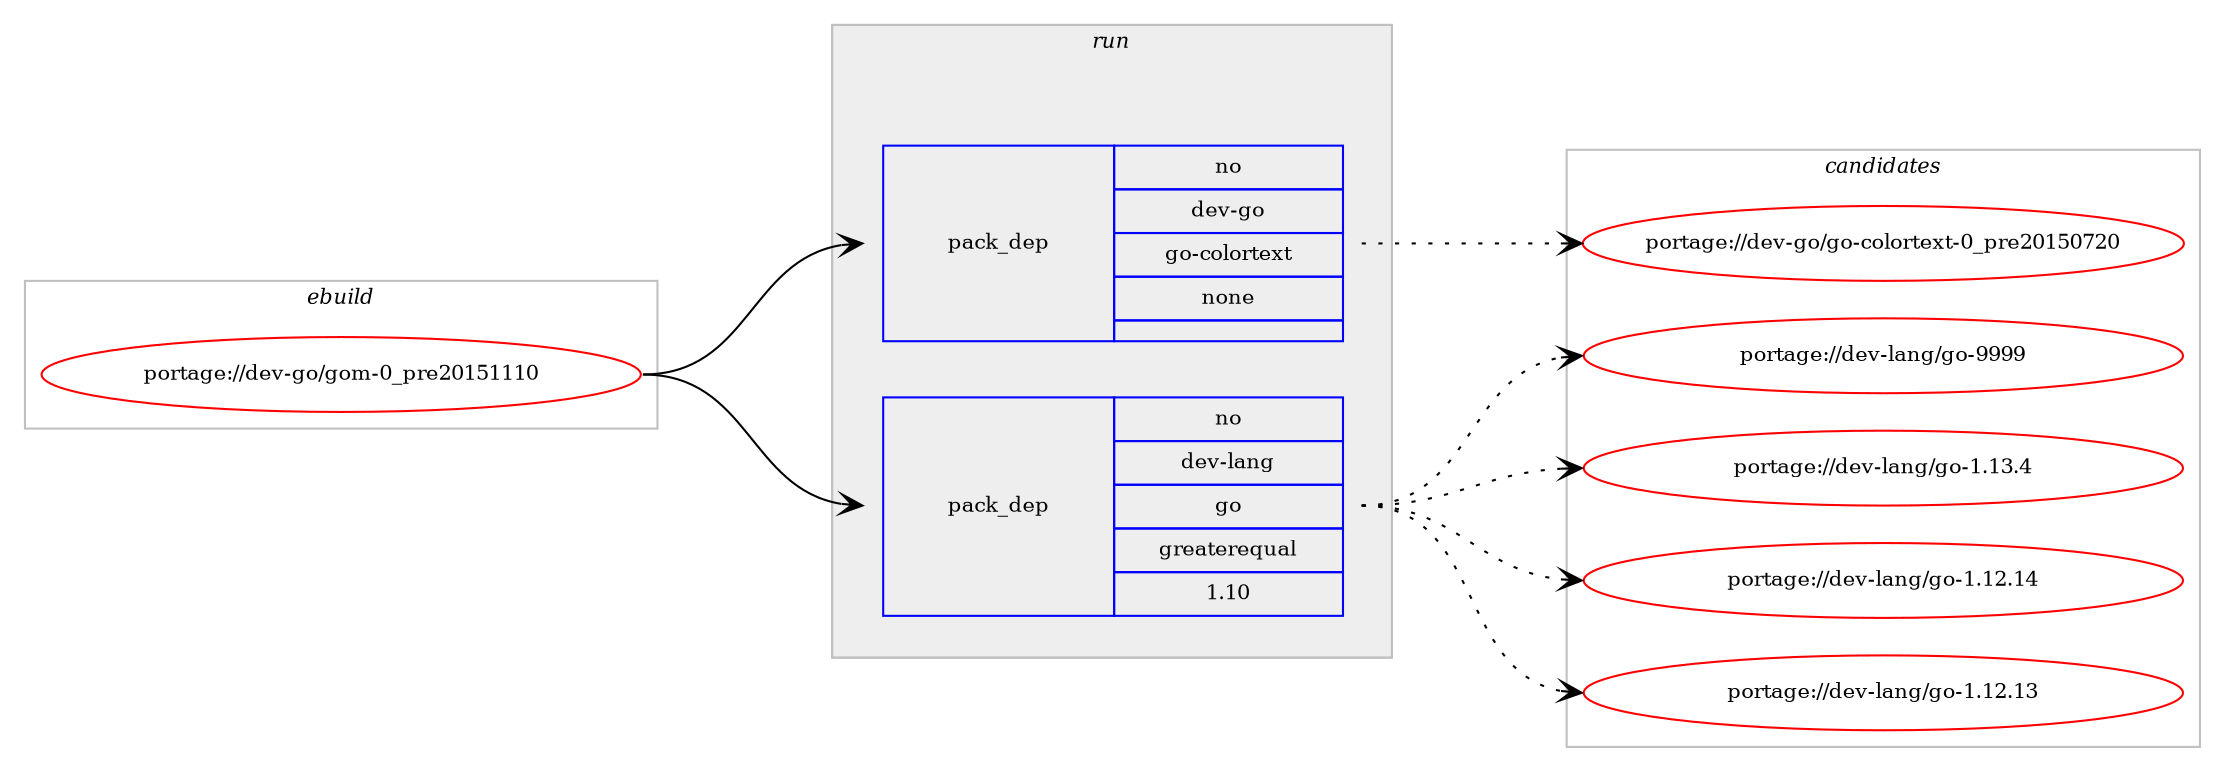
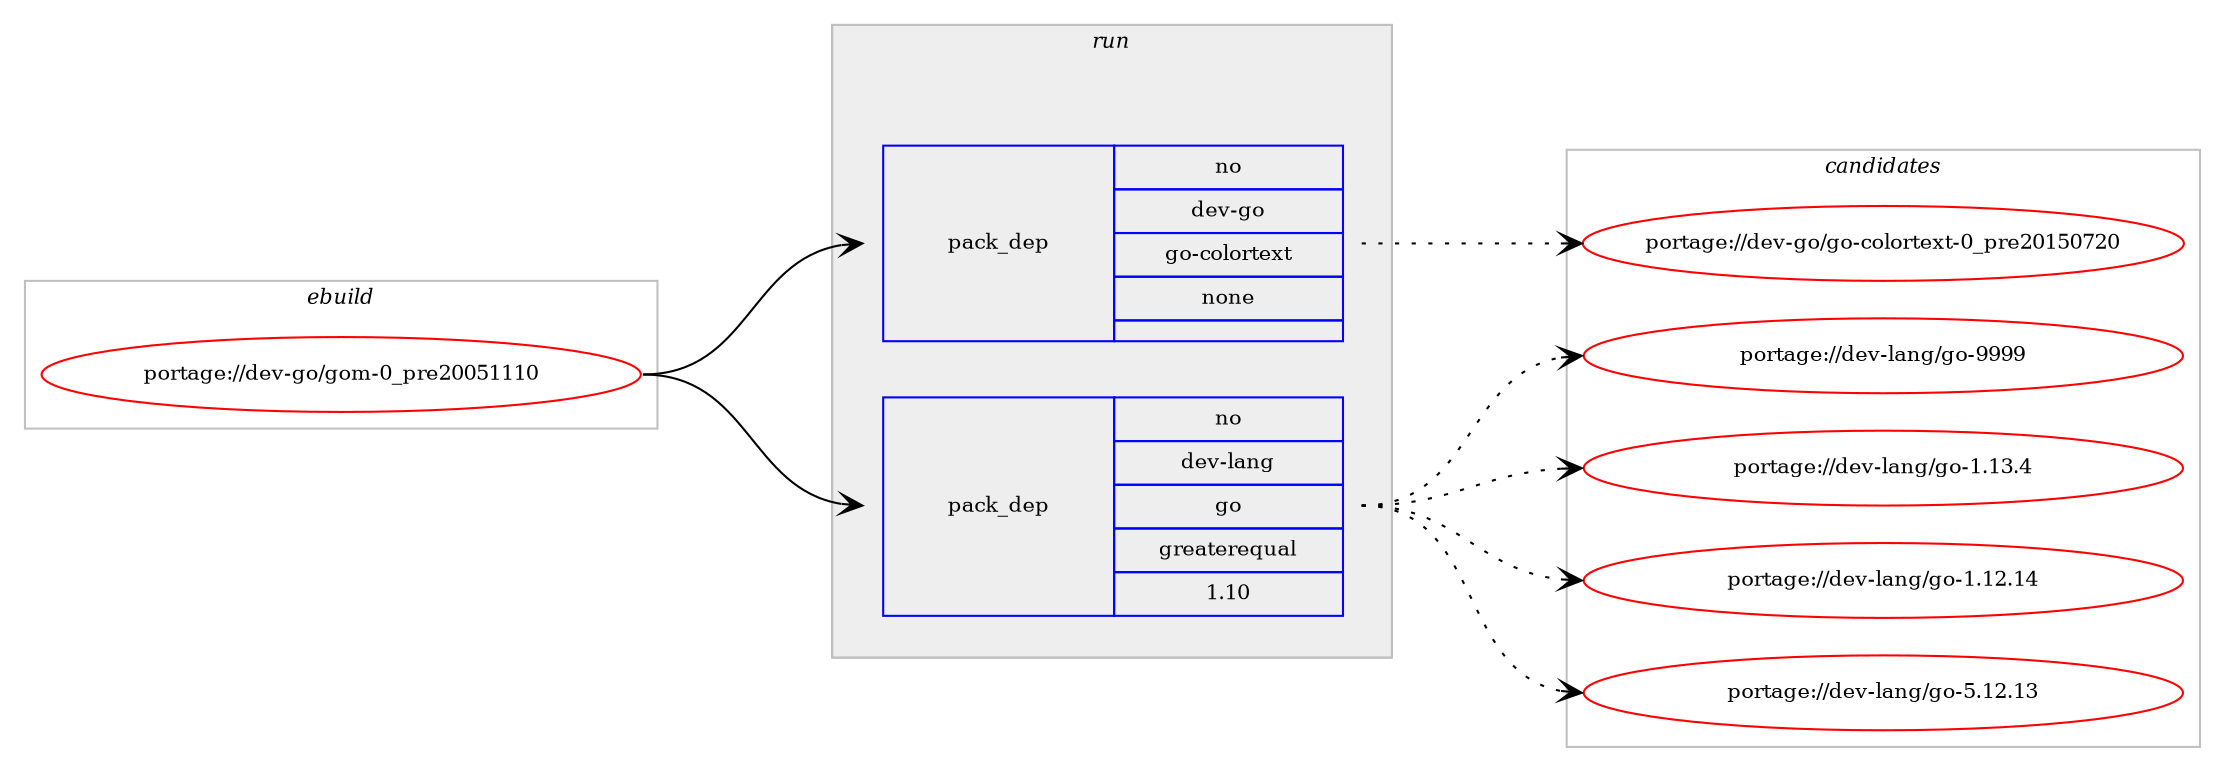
node "portage://dev-go/gom-0_pre20151110": label "portage://dev-go/gom-0_pre20151110" -> "portage://dev-go/gom-0_pre20051110"
node "portage://dev-lang/go-1.12.13": label "portage://dev-lang/go-1.12.13" -> "portage://dev-lang/go-5.12.13"
